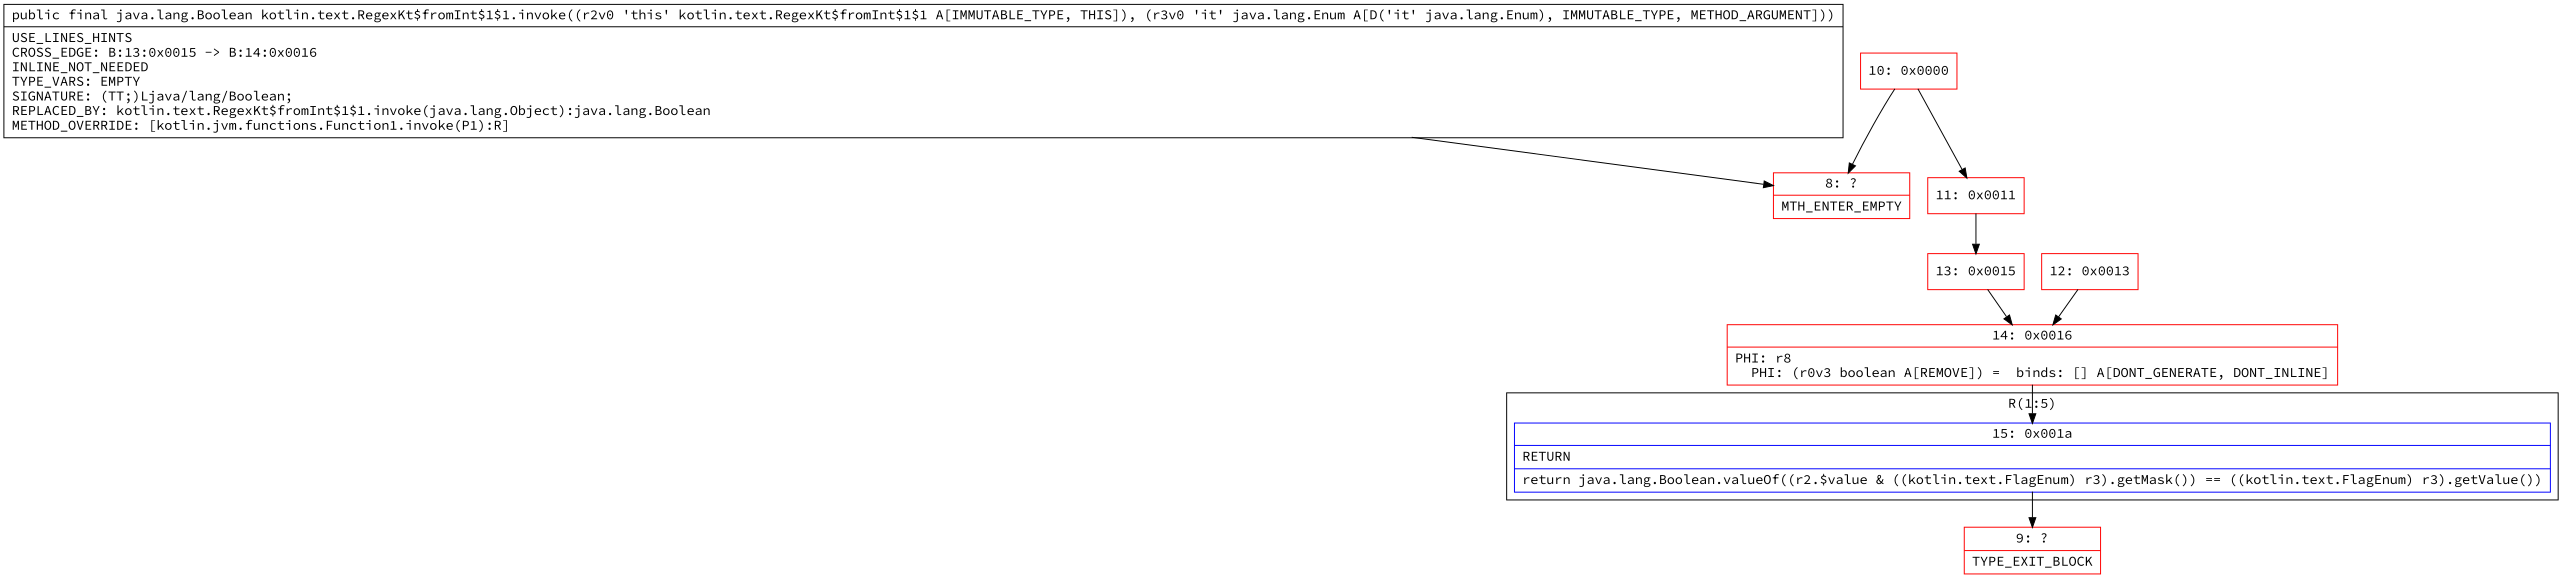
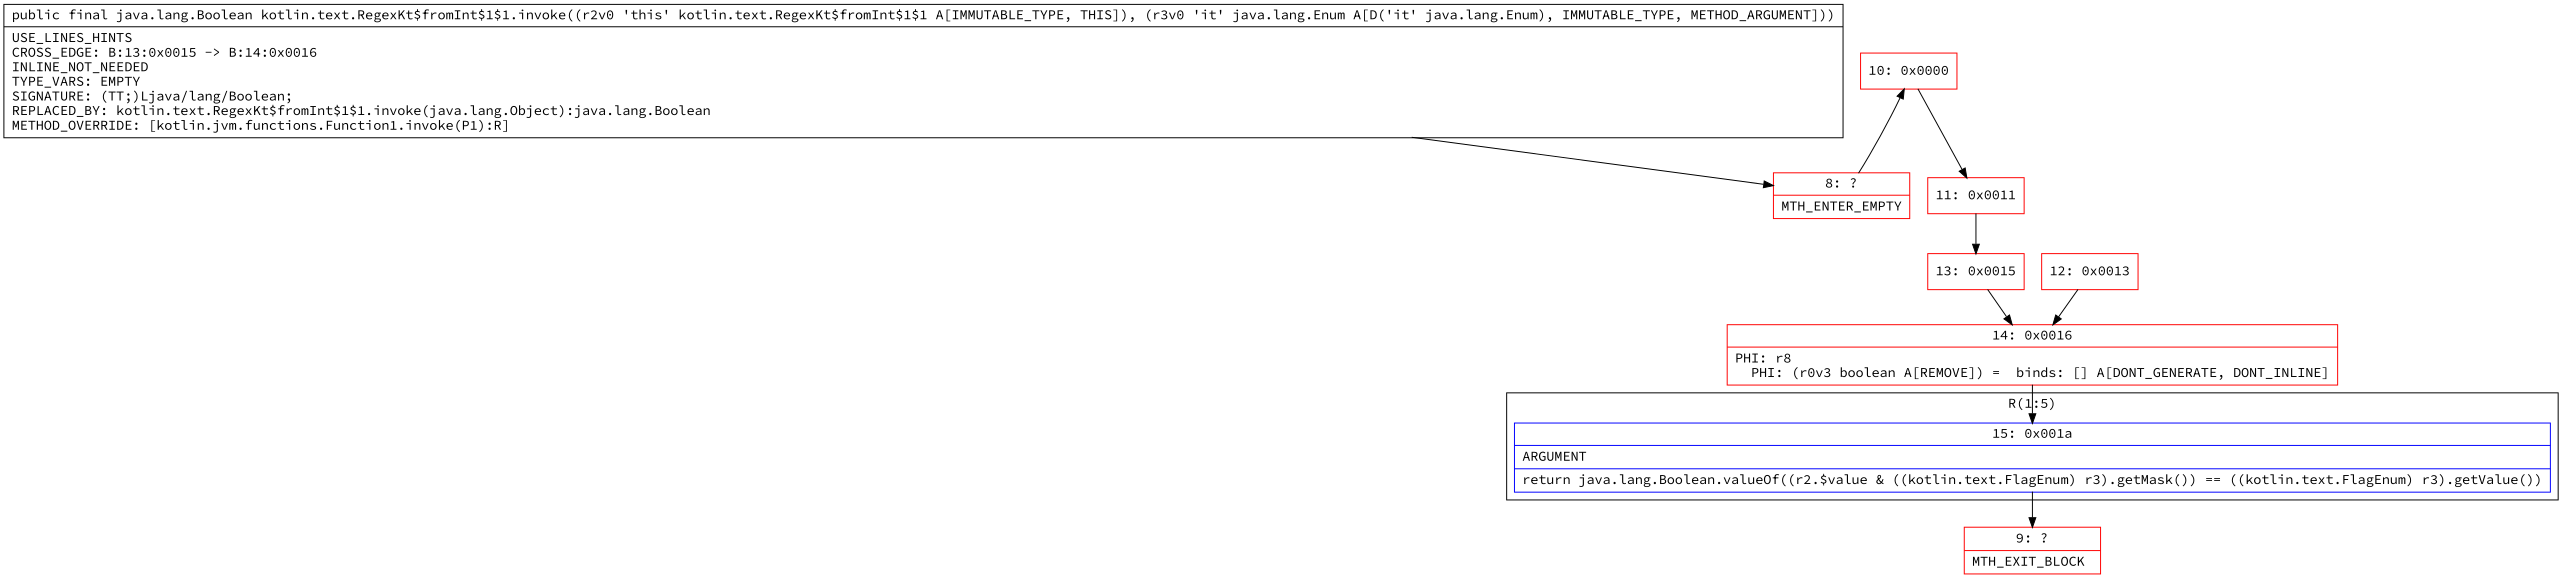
edge "10: 0x0000" -> "8: ?": reversed
node "15: 0x001a": text "RETURN" -> "ARGUMENT"
node "9: ?": text "TYPE_EXIT_BLOCK" -> "MTH_EXIT_BLOCK"
